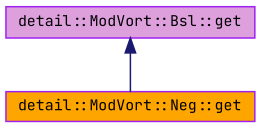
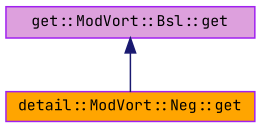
node "detail::ModVort::Bsl::get": label "detail::ModVort::Bsl::get" -> "get::ModVort::Bsl::get"
